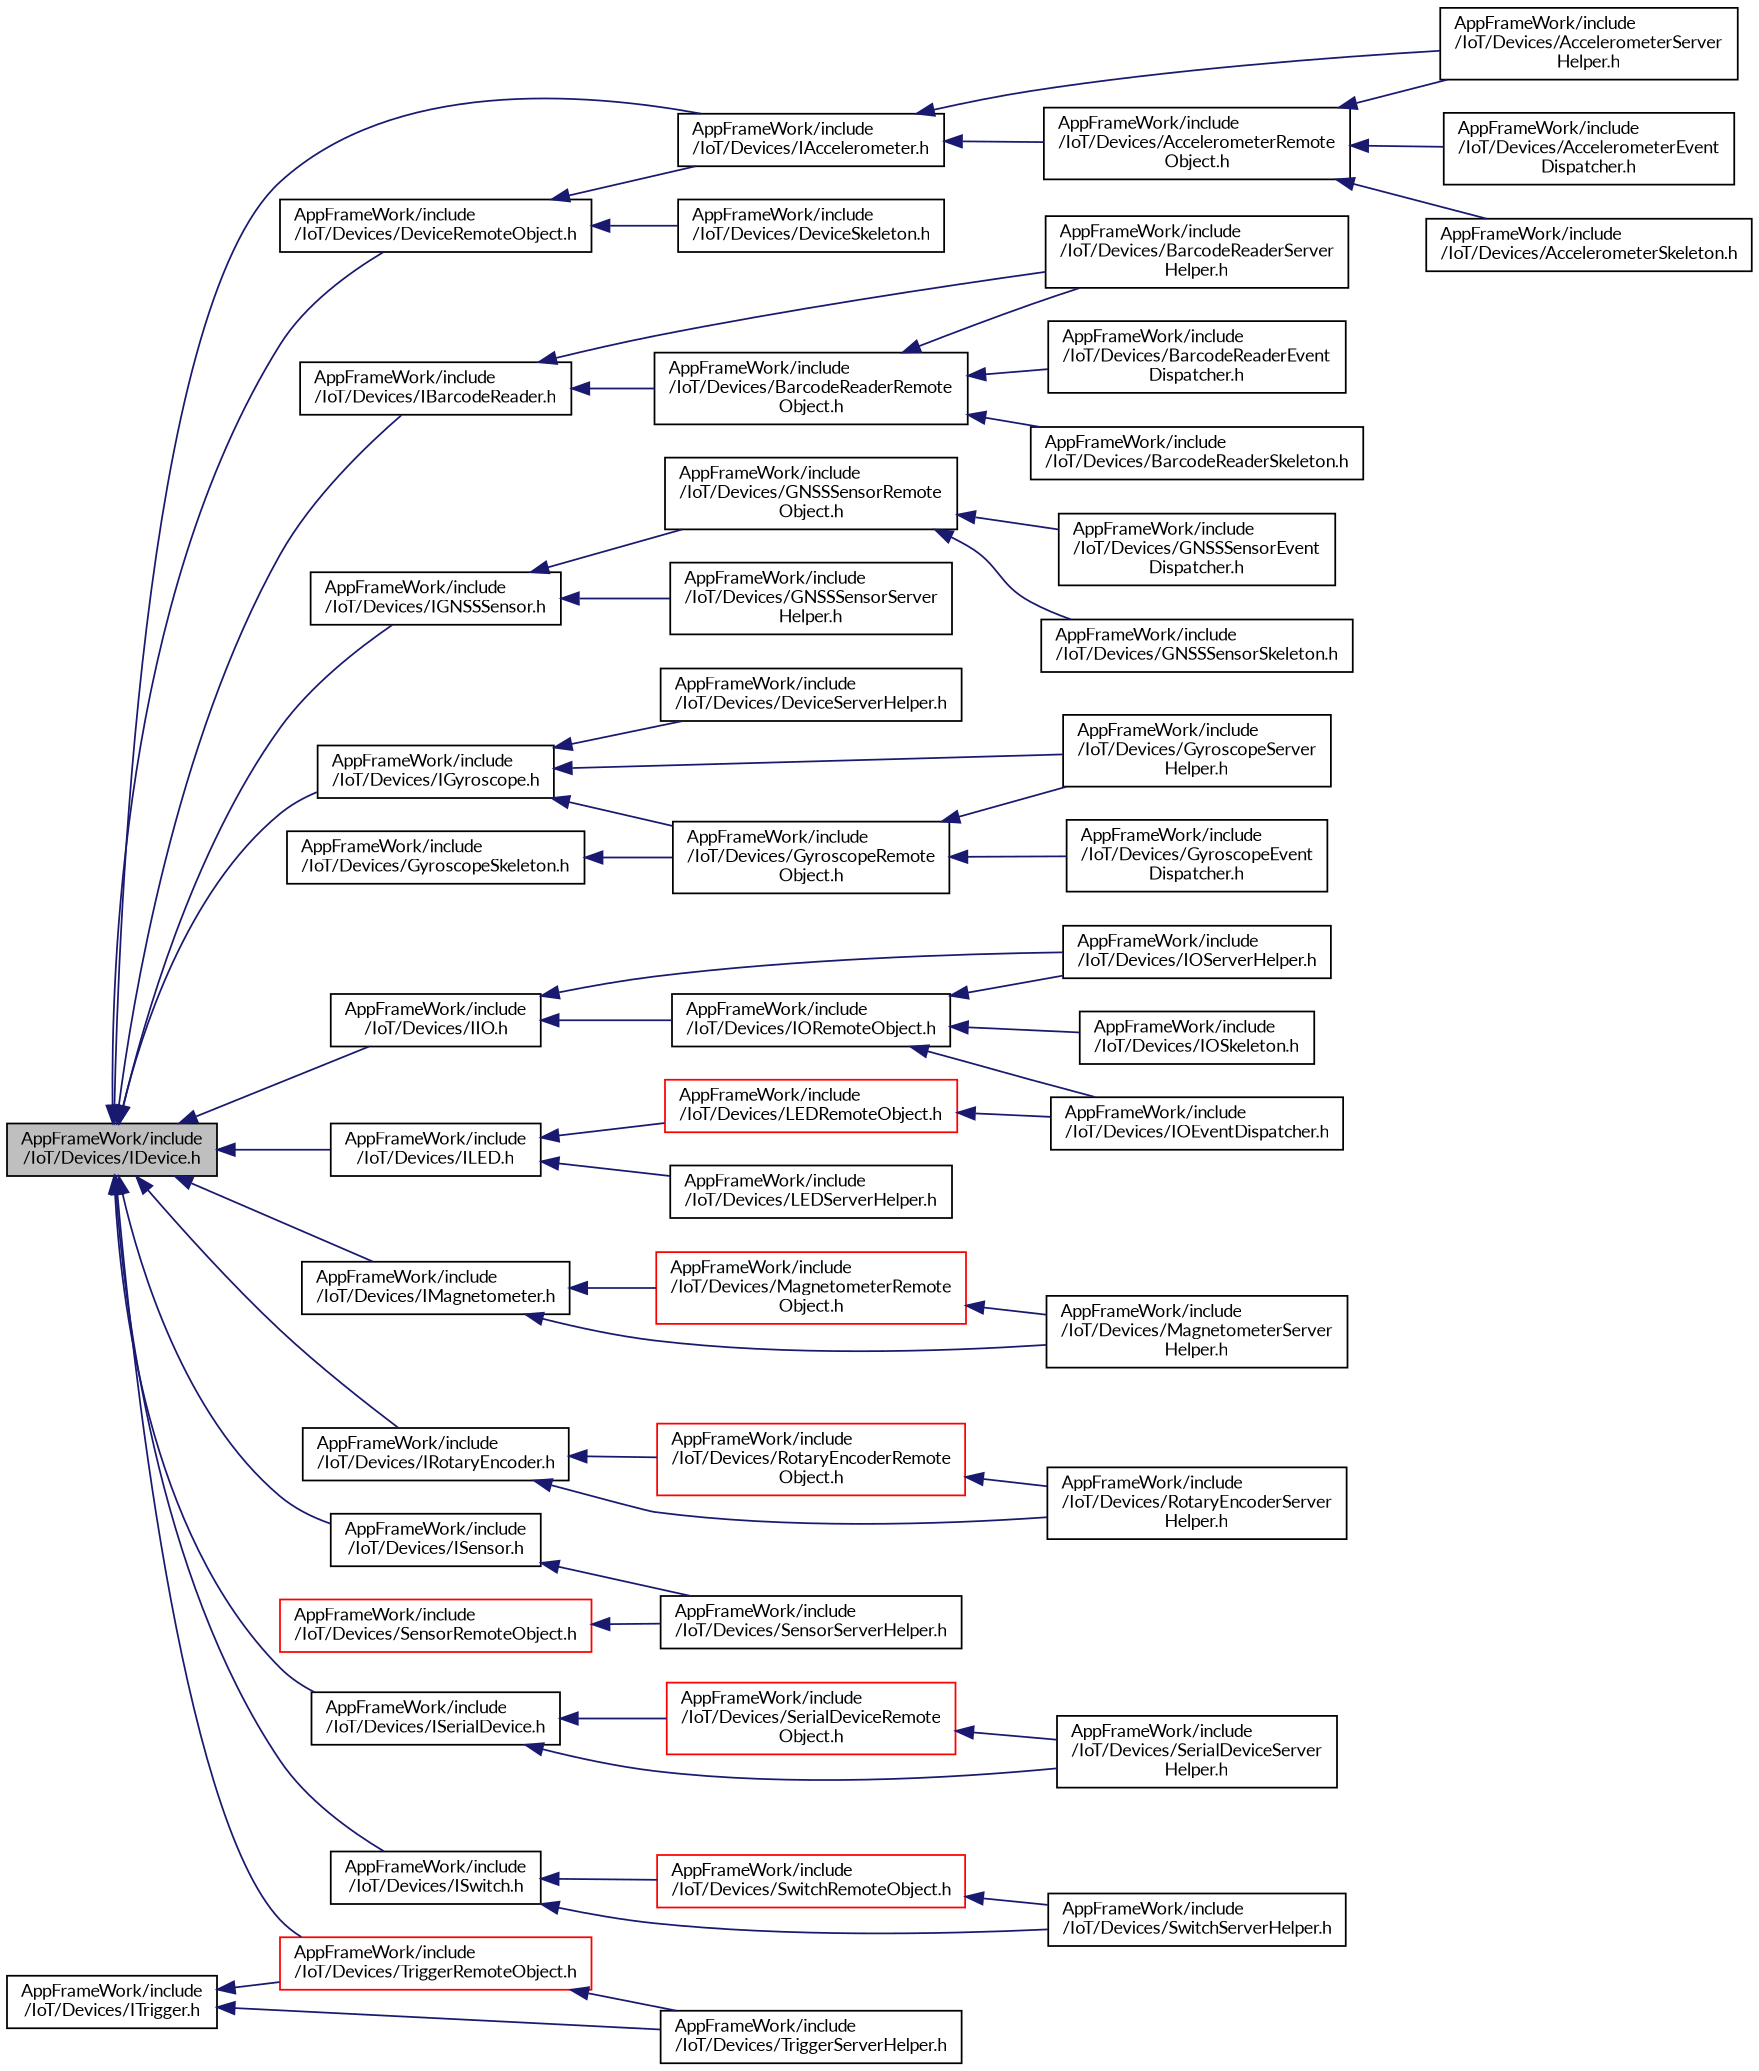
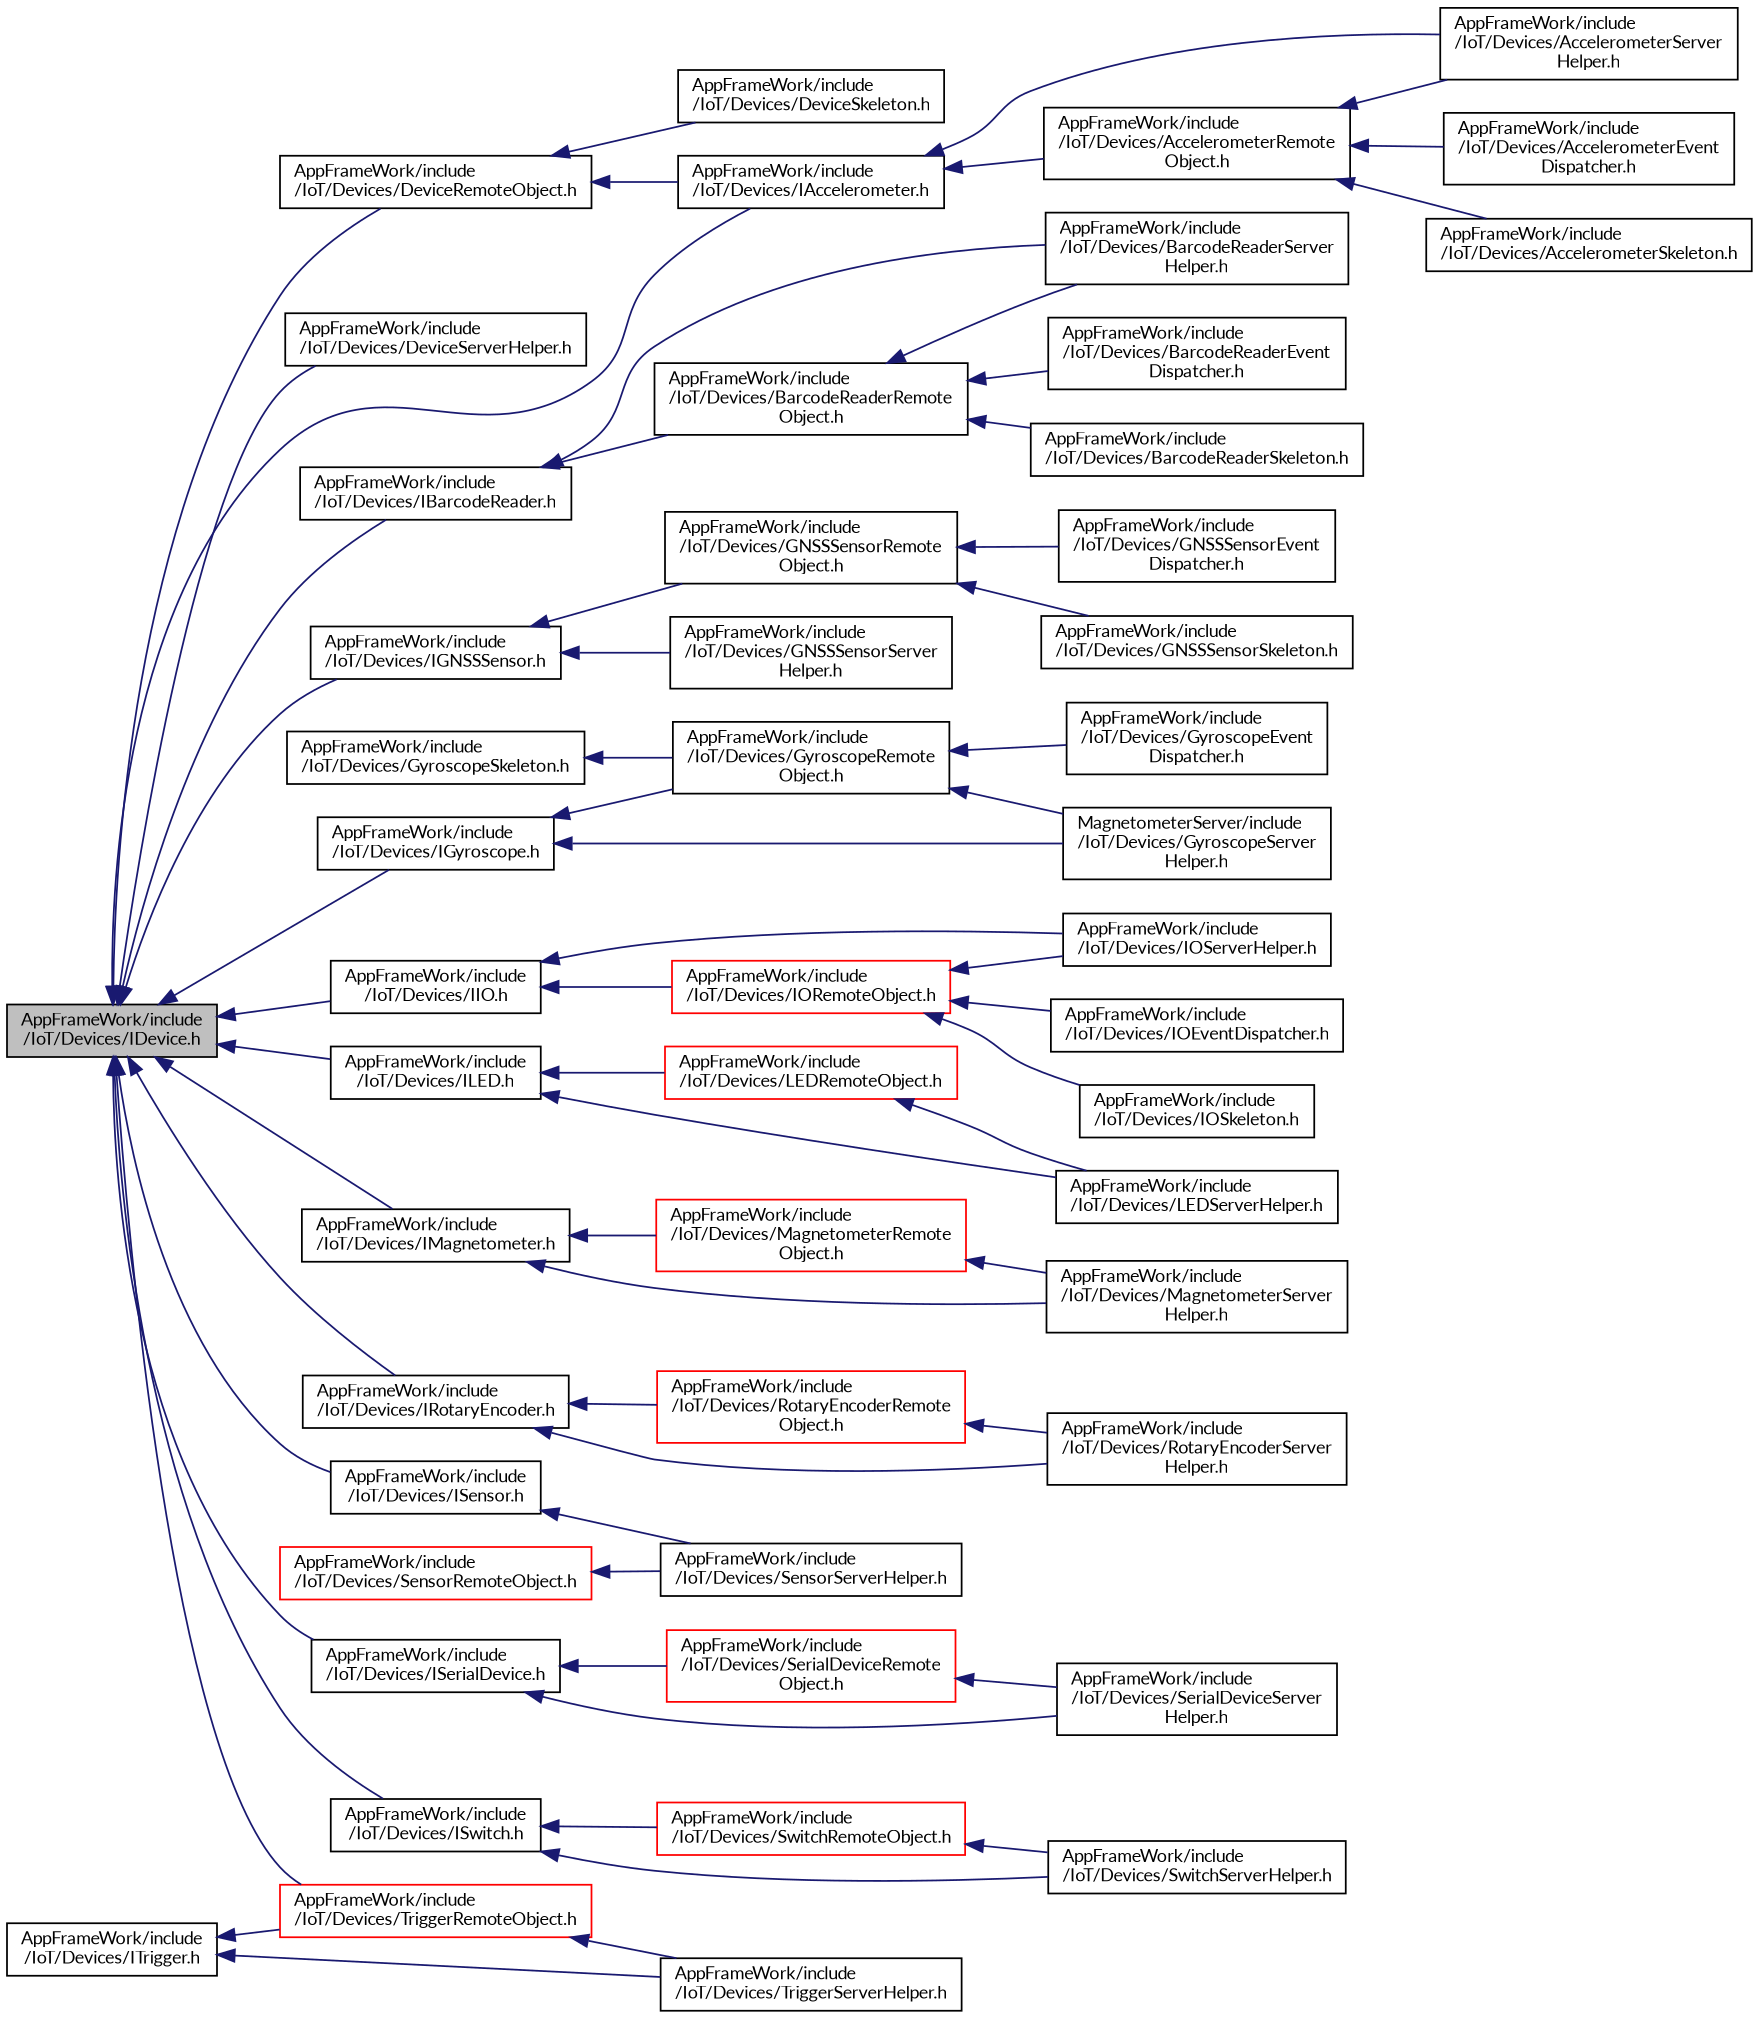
edge "AppFrameWork/include /IoT/Devices/DeviceServerHelper.h" -> "AppFrameWork/include /IoT/Devices/IGyroscope.h": now "AppFrameWork/include /IoT/Devices/DeviceServerHelper.h" -> "AppFrameWork/include /IoT/Devices/IDevice.h"
node "AppFrameWork/include /IoT/Devices/GyroscopeServer Helper.h": label "AppFrameWork/include /IoT/Devices/GyroscopeServer Helper.h" -> "MagnetometerServer/include /IoT/Devices/GyroscopeServer Helper.h"
node "AppFrameWork/include /IoT/Devices/IORemoteObject.h": color black -> red
edge "AppFrameWork/include /IoT/Devices/IOEventDispatcher.h" -> "AppFrameWork/include /IoT/Devices/LEDRemoteObject.h": now "AppFrameWork/include /IoT/Devices/LEDServerHelper.h" -> "AppFrameWork/include /IoT/Devices/LEDRemoteObject.h"
